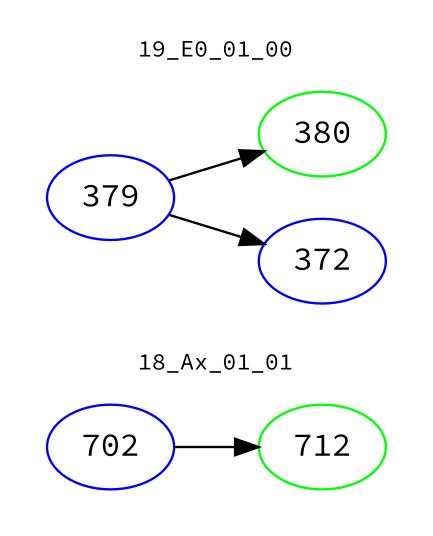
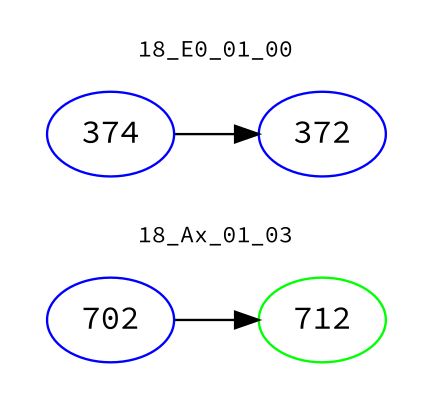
cluster "19_E0_01_00": label "19_E0_01_00" -> "18_E0_01_00"
node "380": removed
node "379": label "379" -> "374"
cluster "18_Ax_01_01": label "18_Ax_01_01" -> "18_Ax_01_03"
